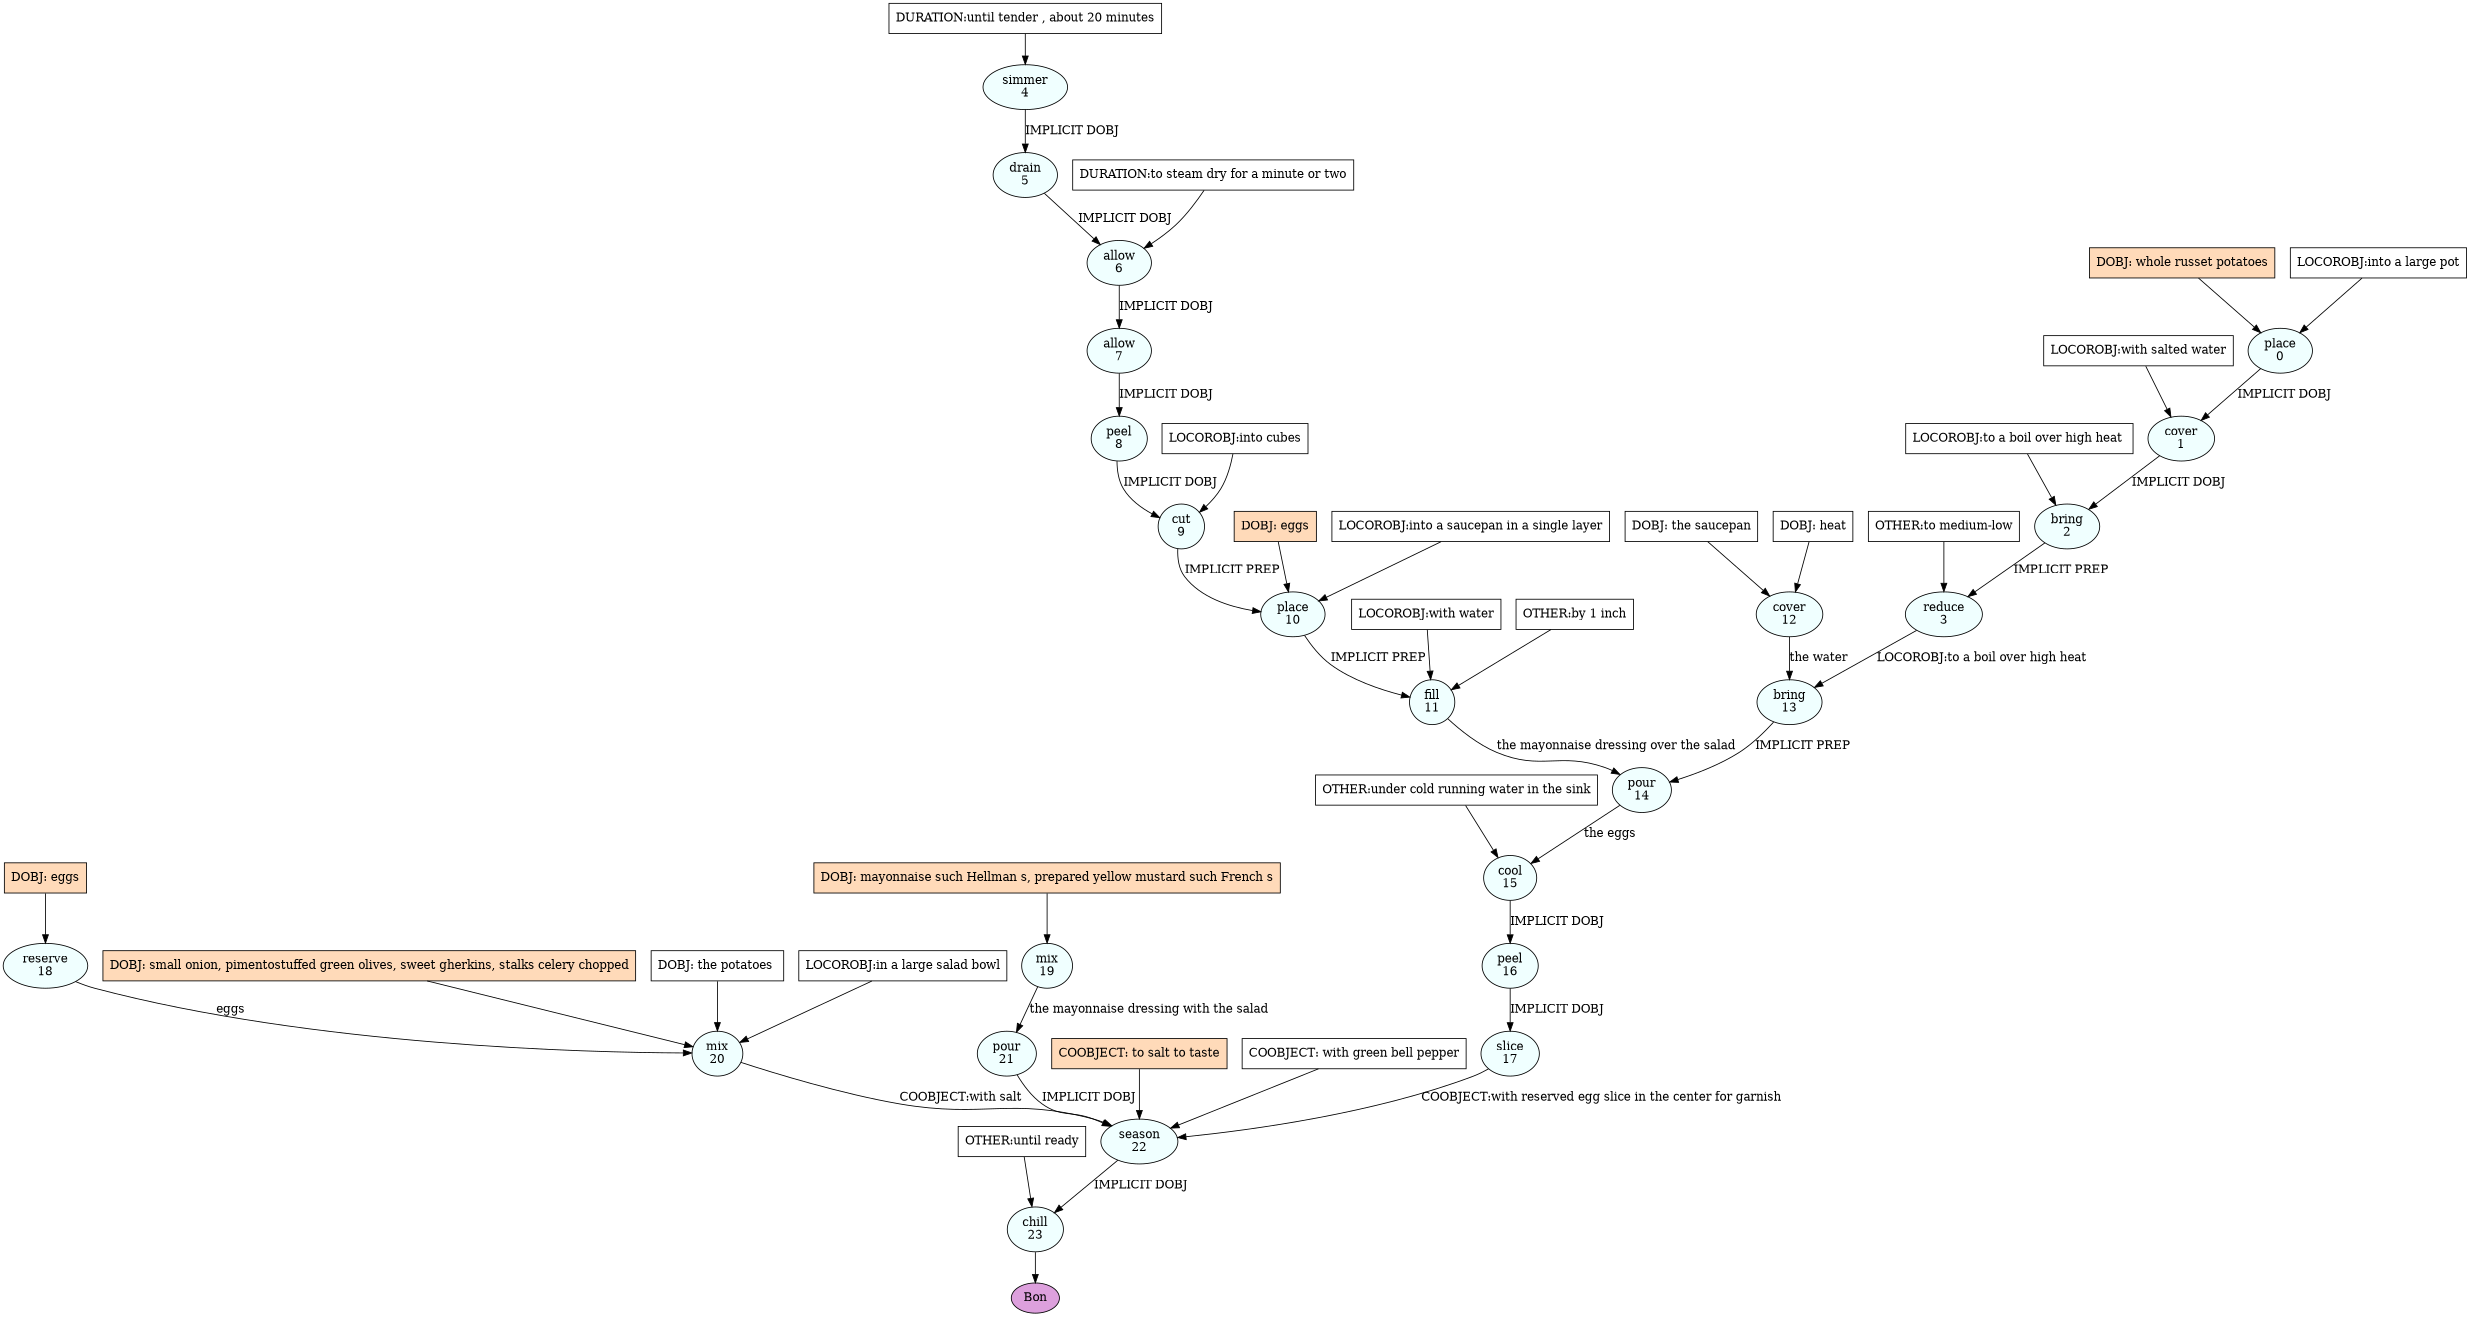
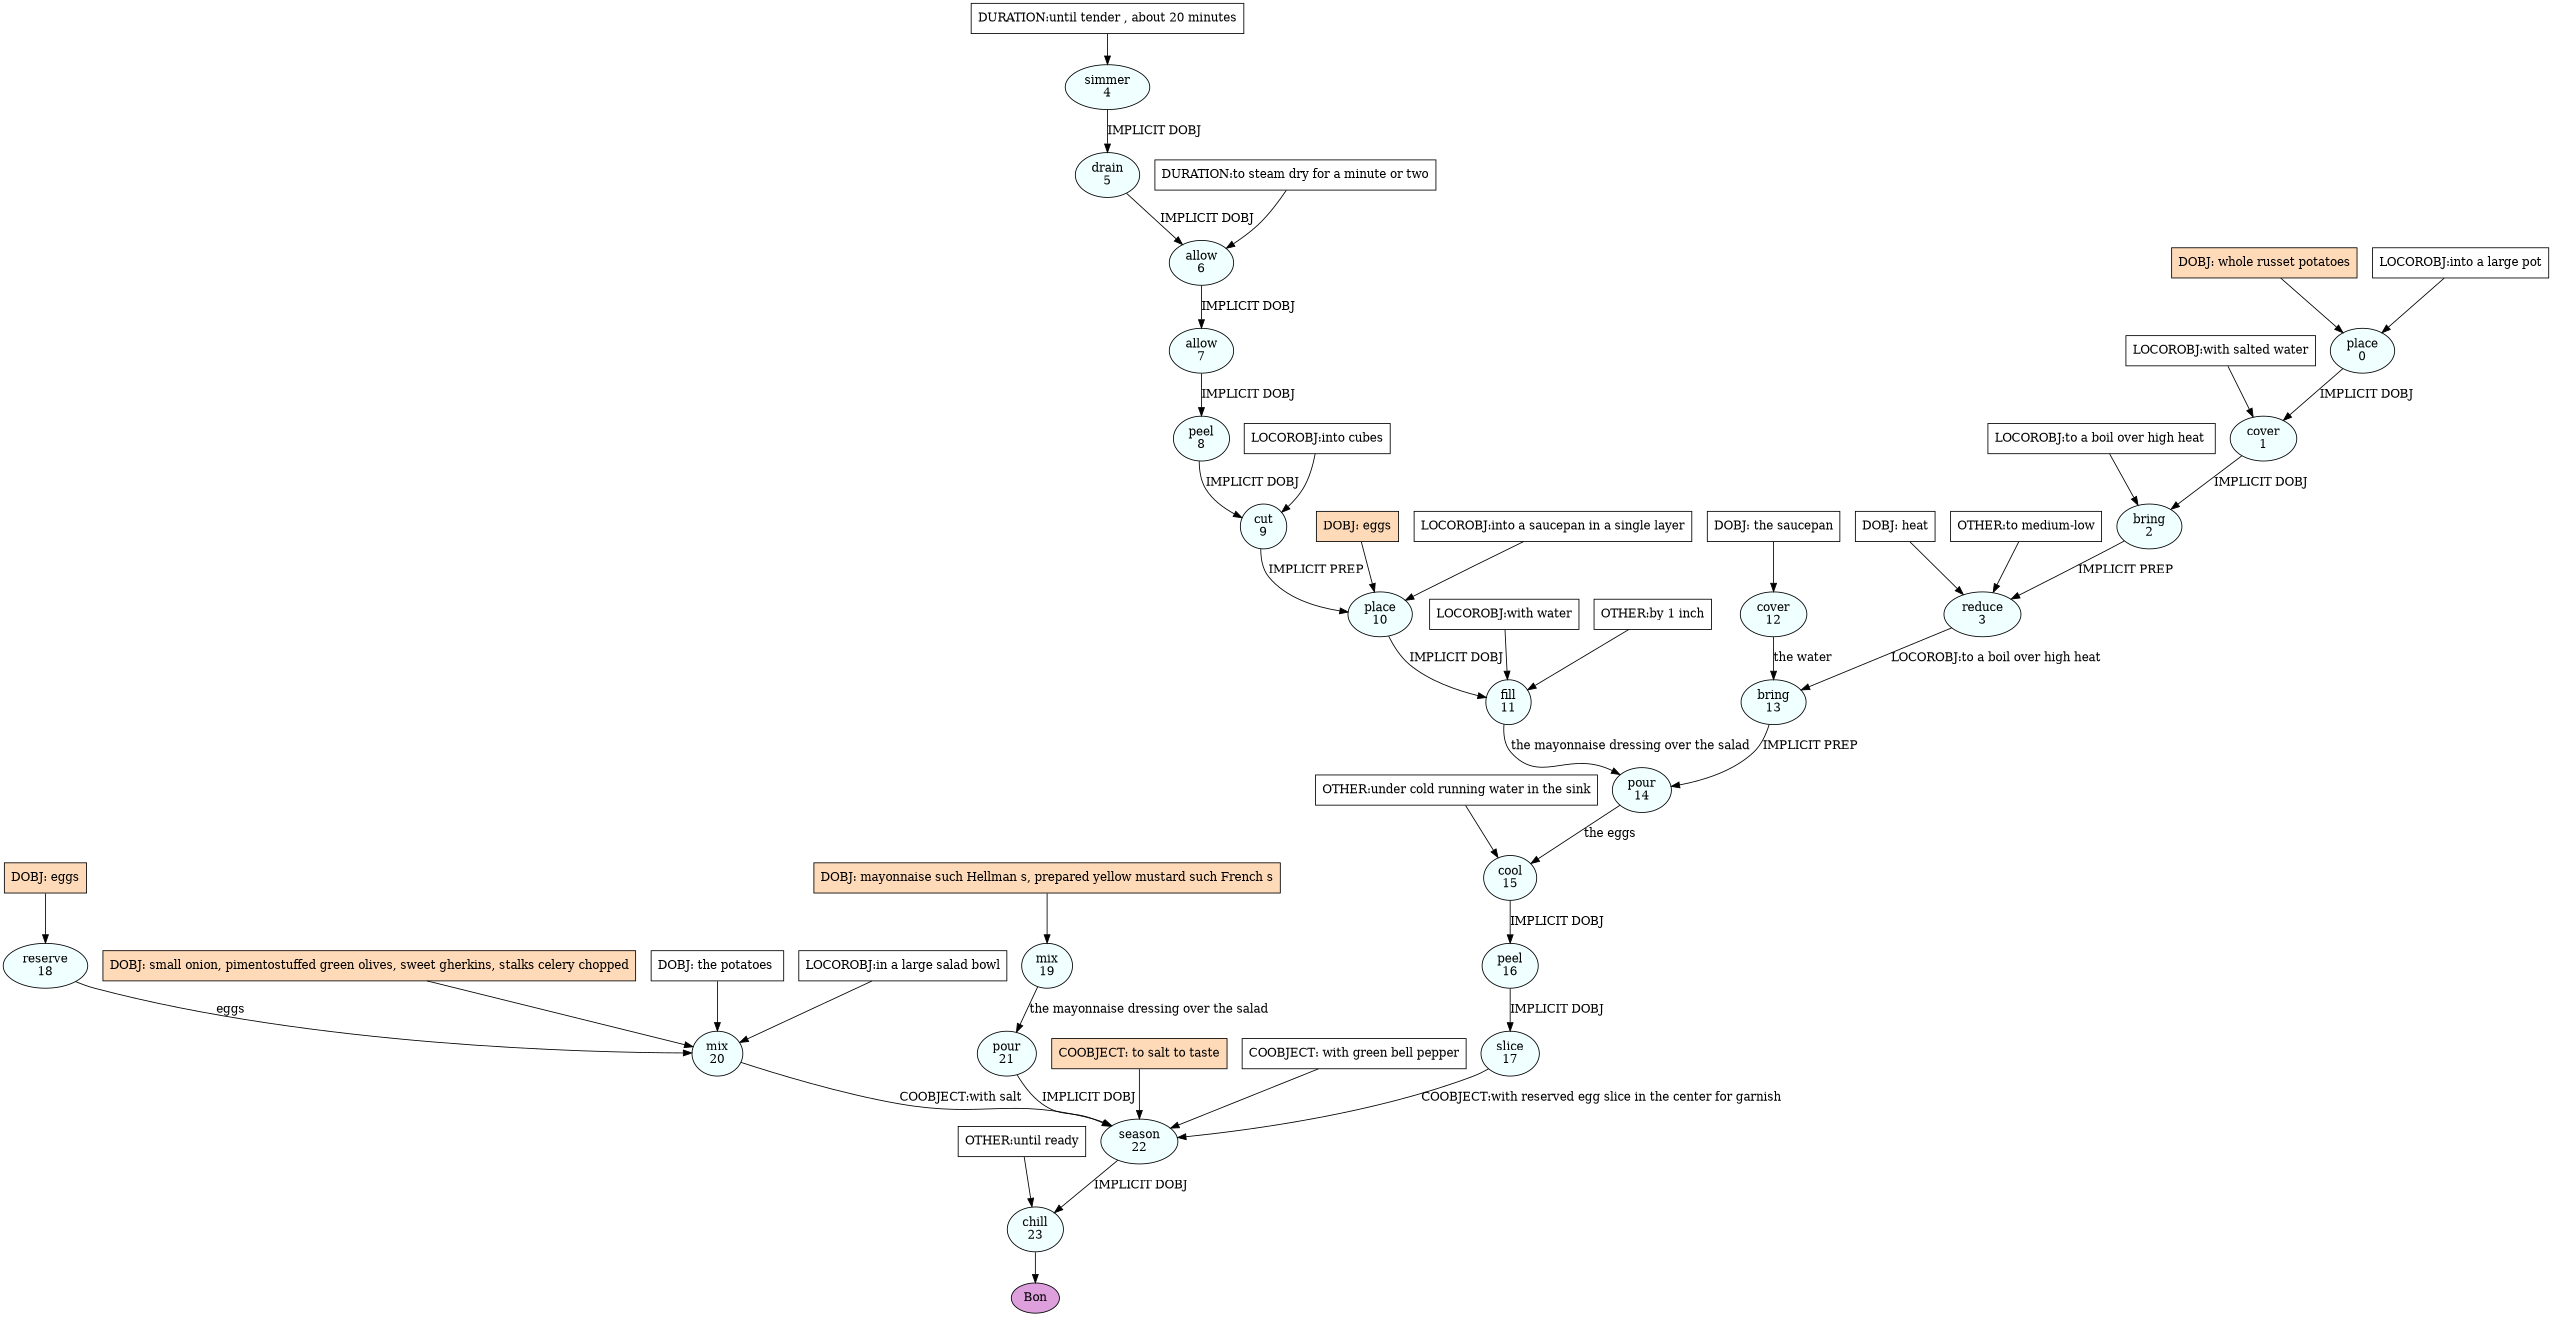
edge "DOBJ: heat" -> "cover 12": now "DOBJ: heat" -> "reduce 3"
edge "place 10" -> "fill 11": label "IMPLICIT PREP" -> "IMPLICIT DOBJ"
edge "mix 19" -> "pour 21": label "the mayonnaise dressing with the salad" -> "the mayonnaise dressing over the salad"
